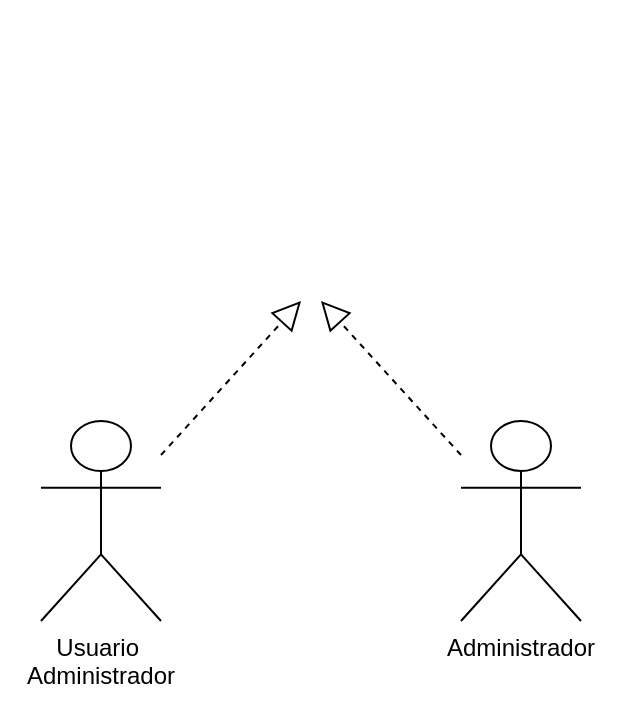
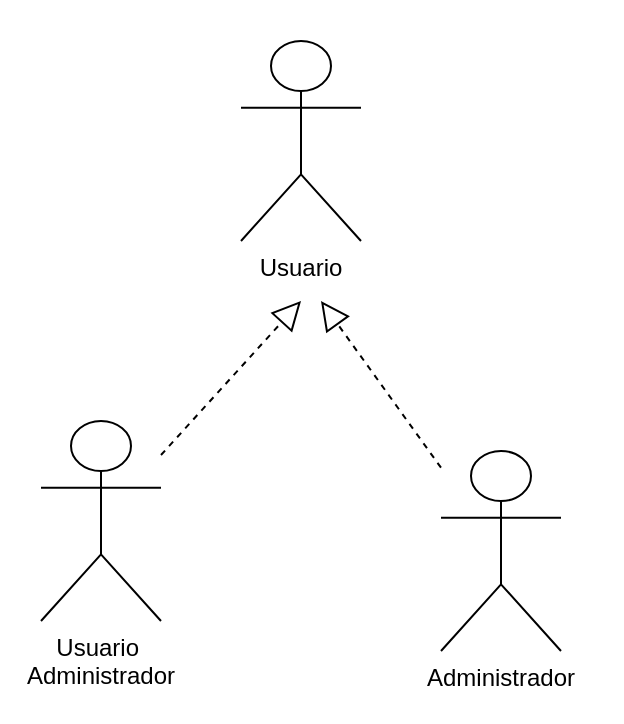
node "Usuario": added
node "Administrador": moved (521, 521) -> (501, 551)
